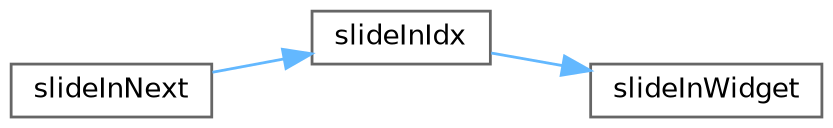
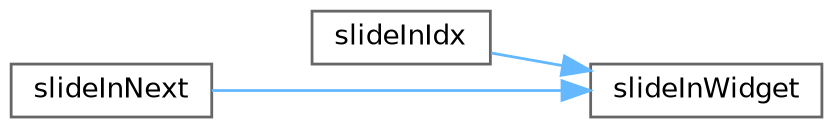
edge "slideInNext" -> "slideInIdx": now "slideInNext" -> "slideInWidget"
